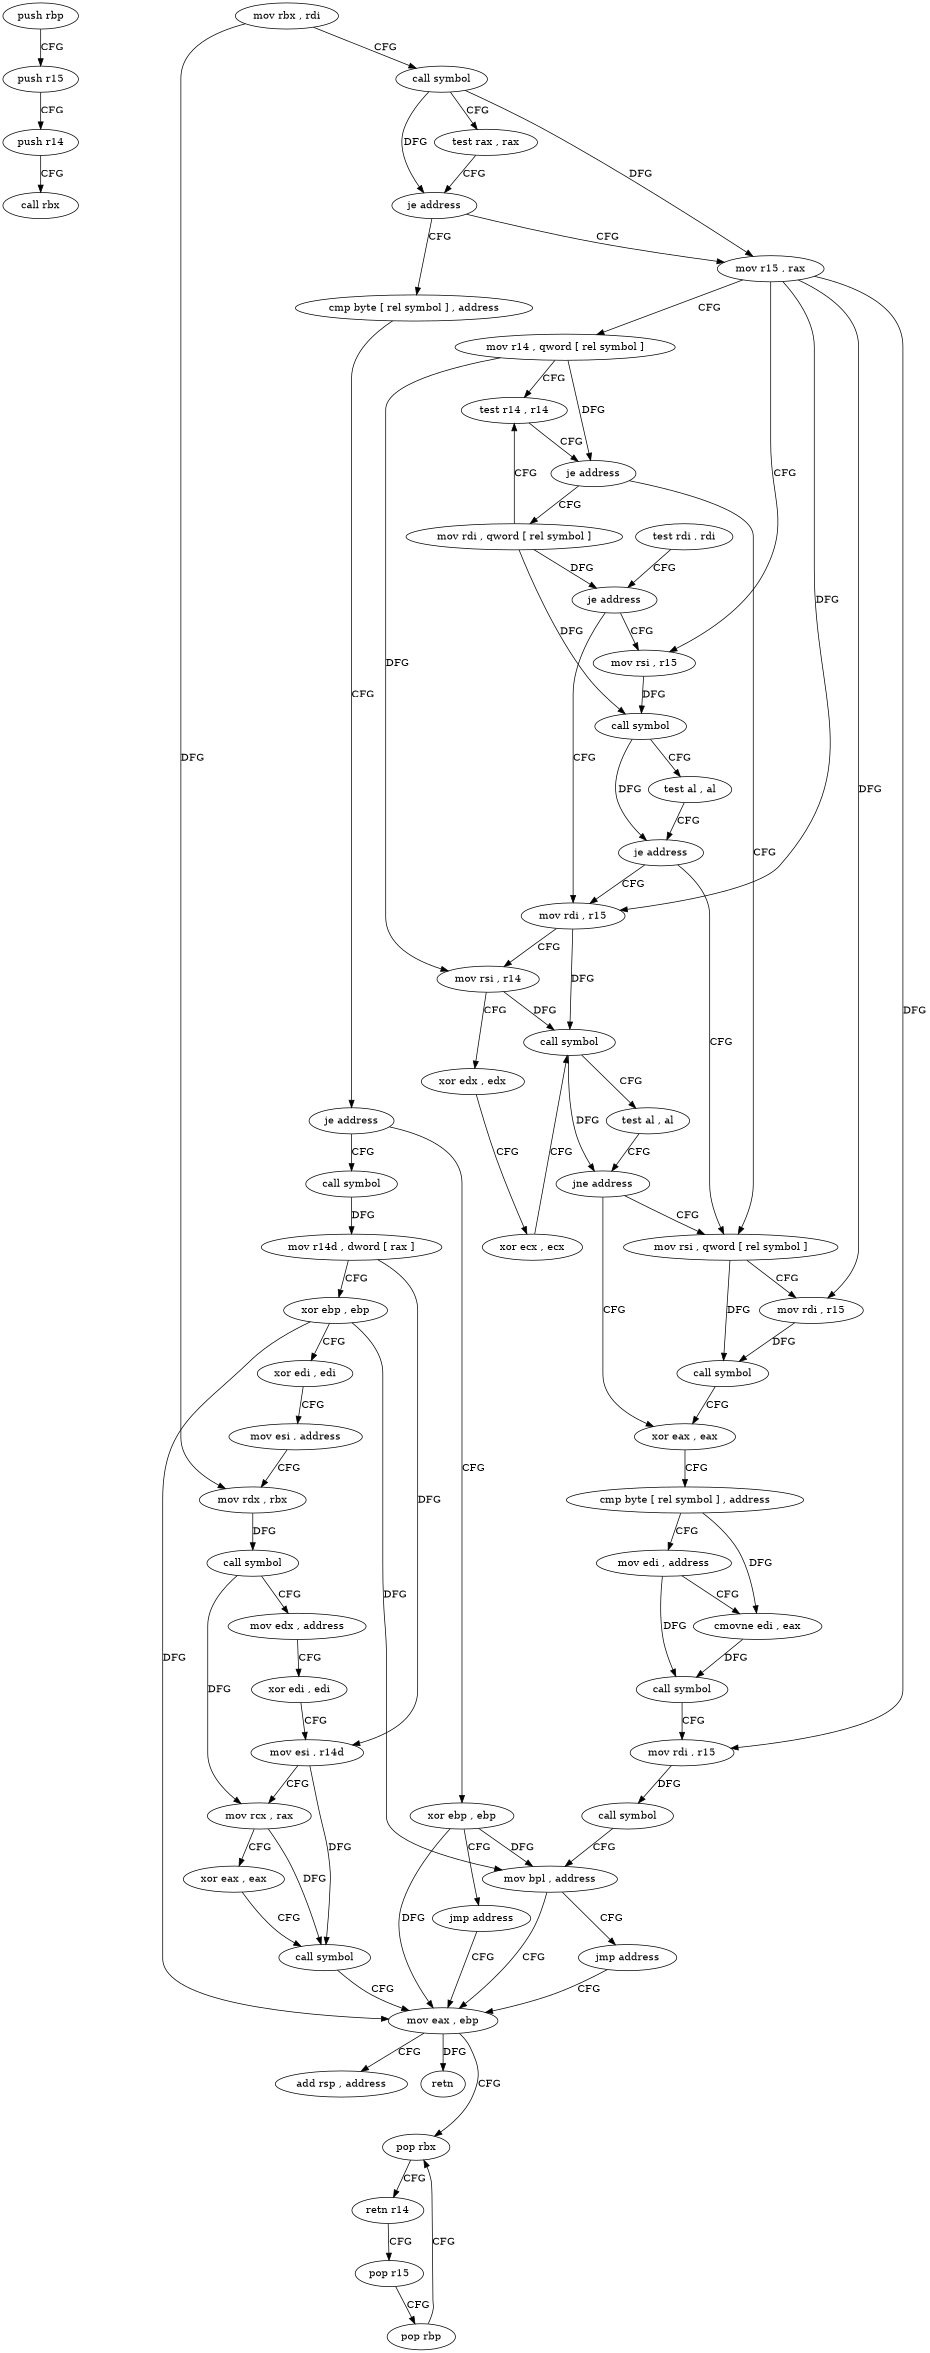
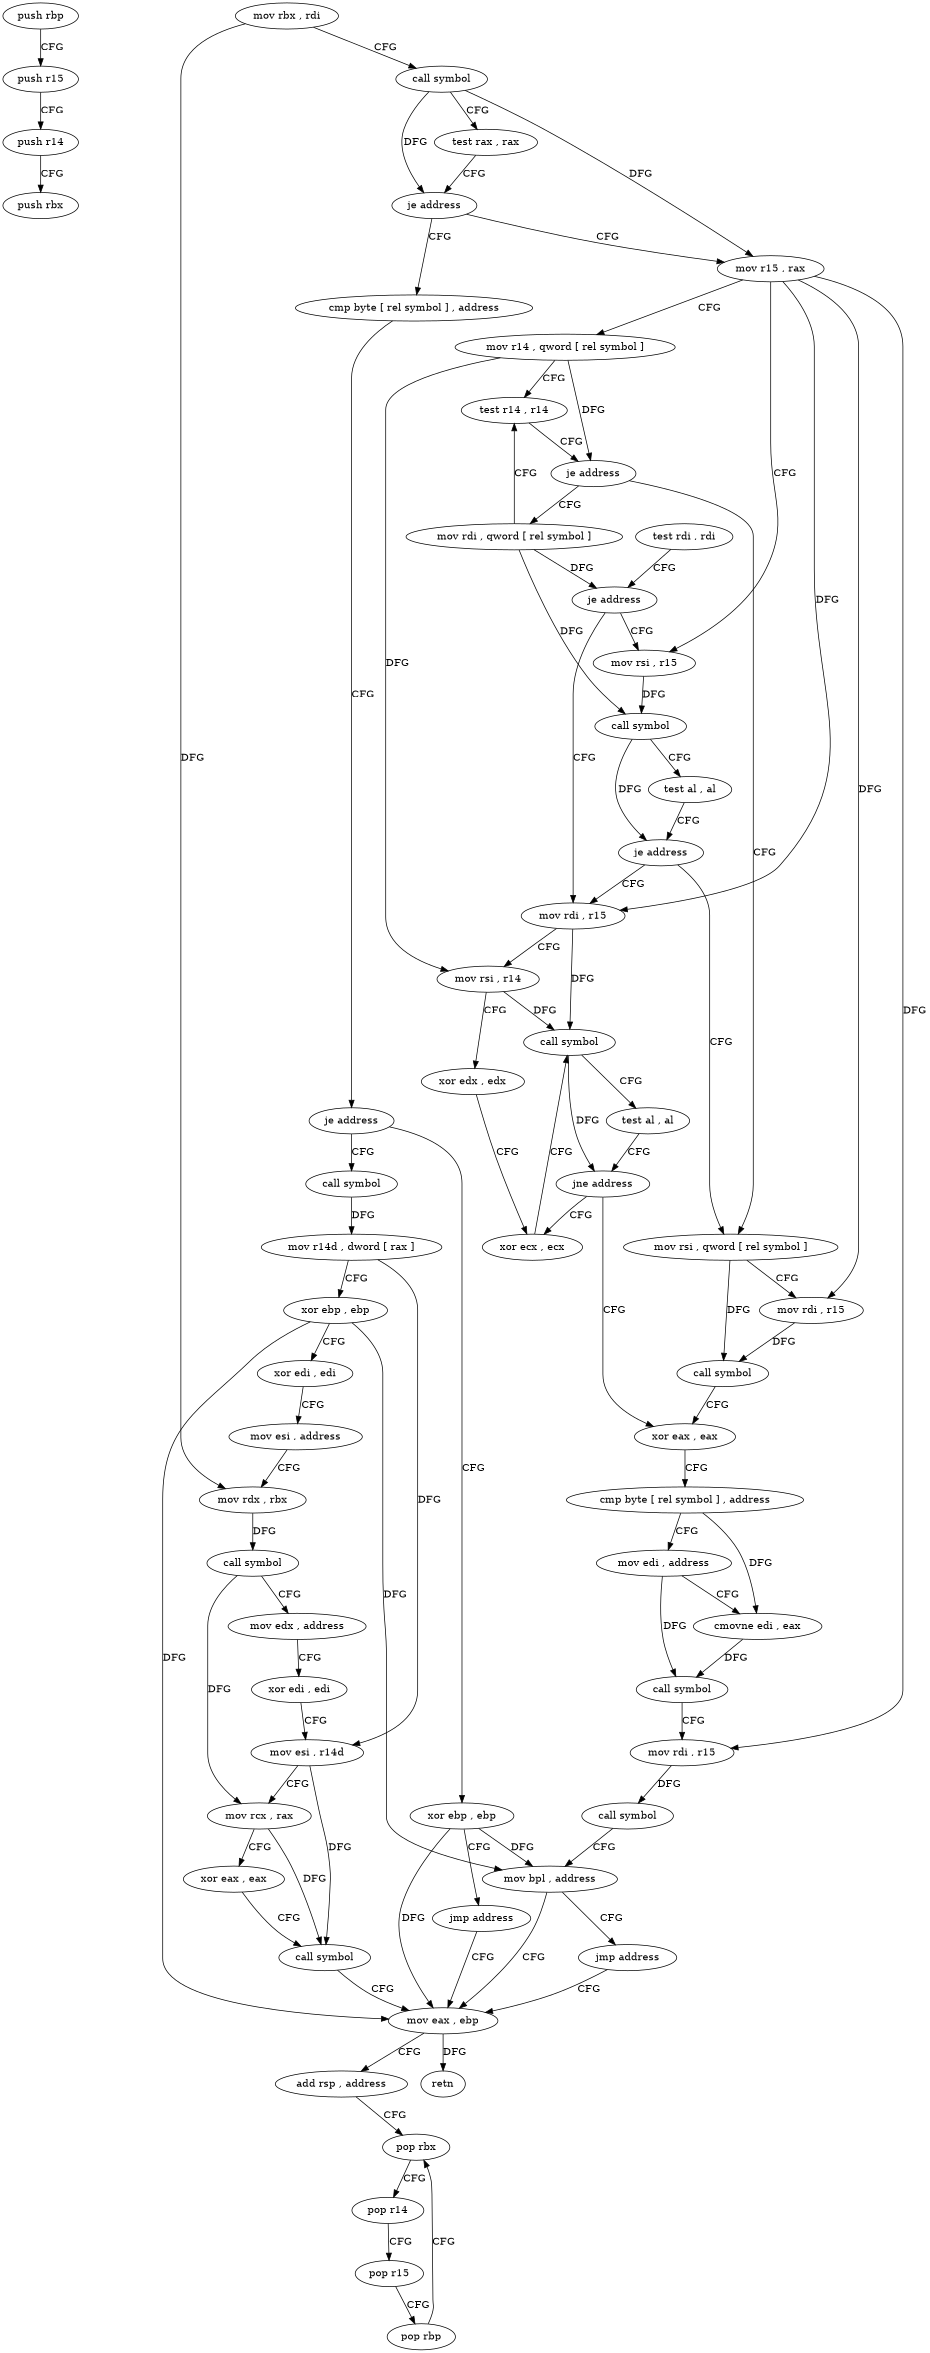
node "call rbx": label "call rbx" -> "push rbx"
edge "jne address" -> "mov rsi , qword [ rel symbol ]": now "jne address" -> "xor ecx , ecx"
edge "mov eax , ebp" -> "pop rbx": now "add rsp , address" -> "pop rbx"
node "retn r14": label "retn r14" -> "pop r14"
